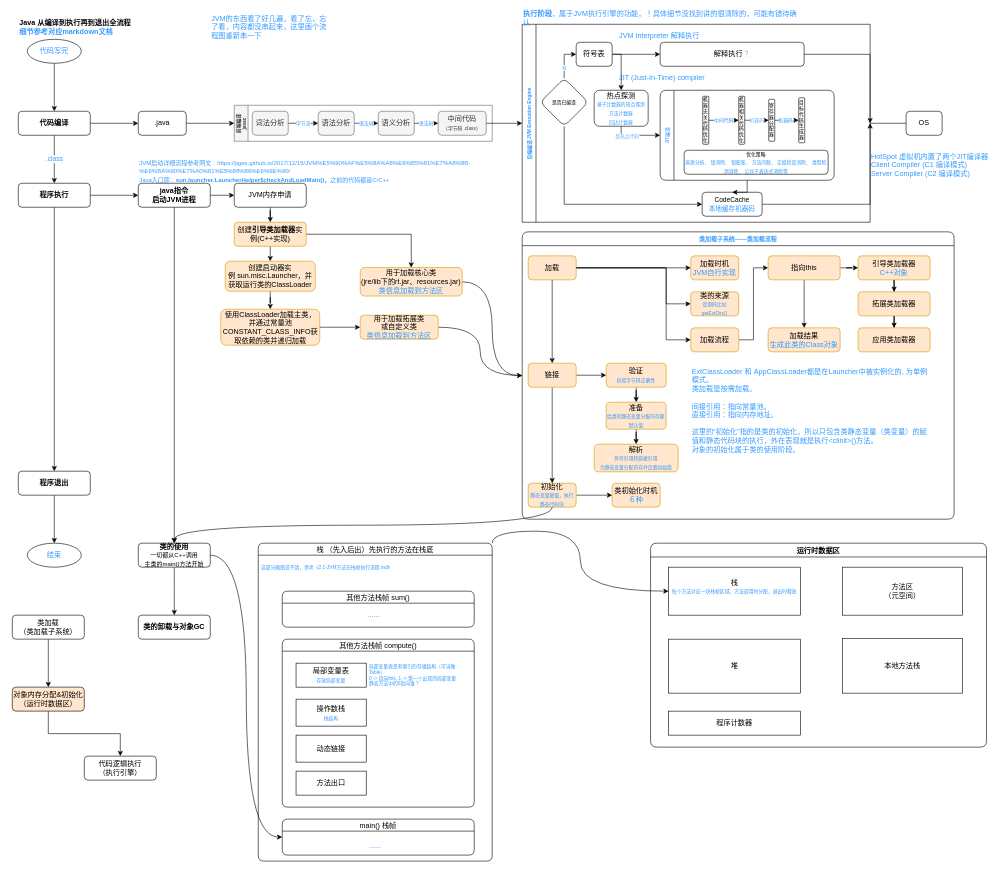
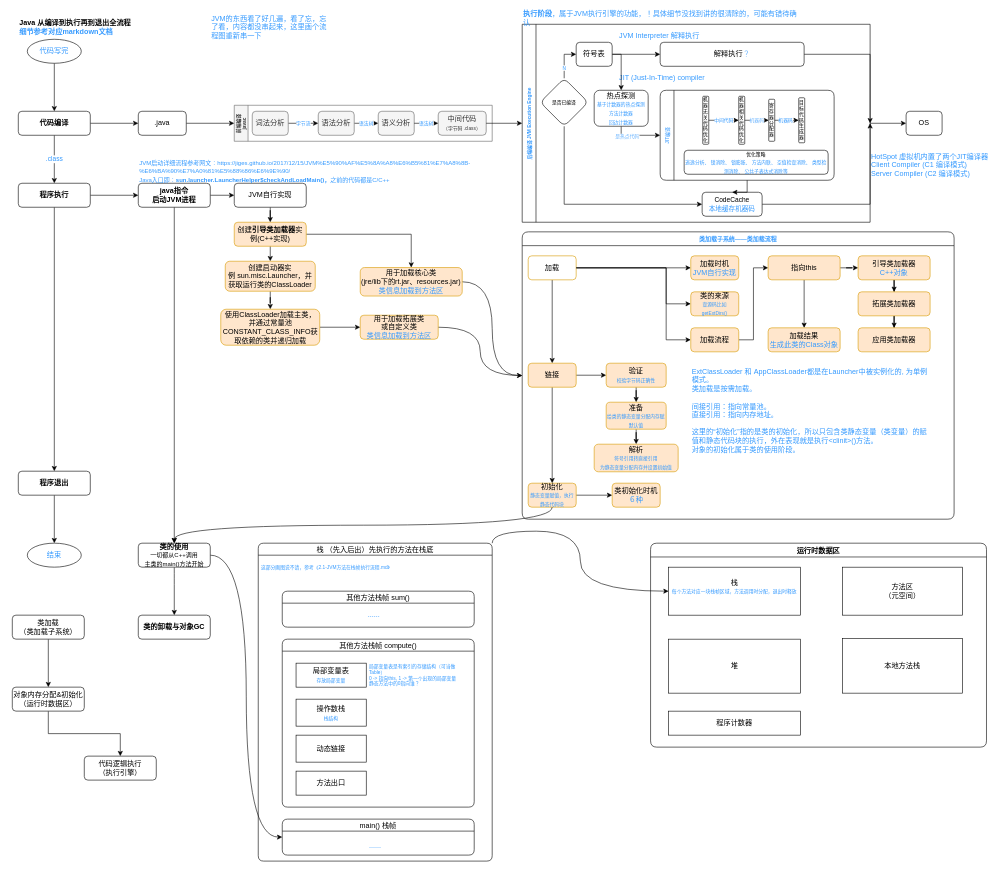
edge "后端编译 JVM Execution Engine" -- "OS": arrowhead none -> classic
node "JVM内存申请": label "JVM内存申请" -> "JVM自行实现"
node "加载": fillcolor #ffe6cc -> #ffffff
node "对象内存分配&初始化 （运行时数据区）": fillcolor #ffe6cc -> #ffffff
